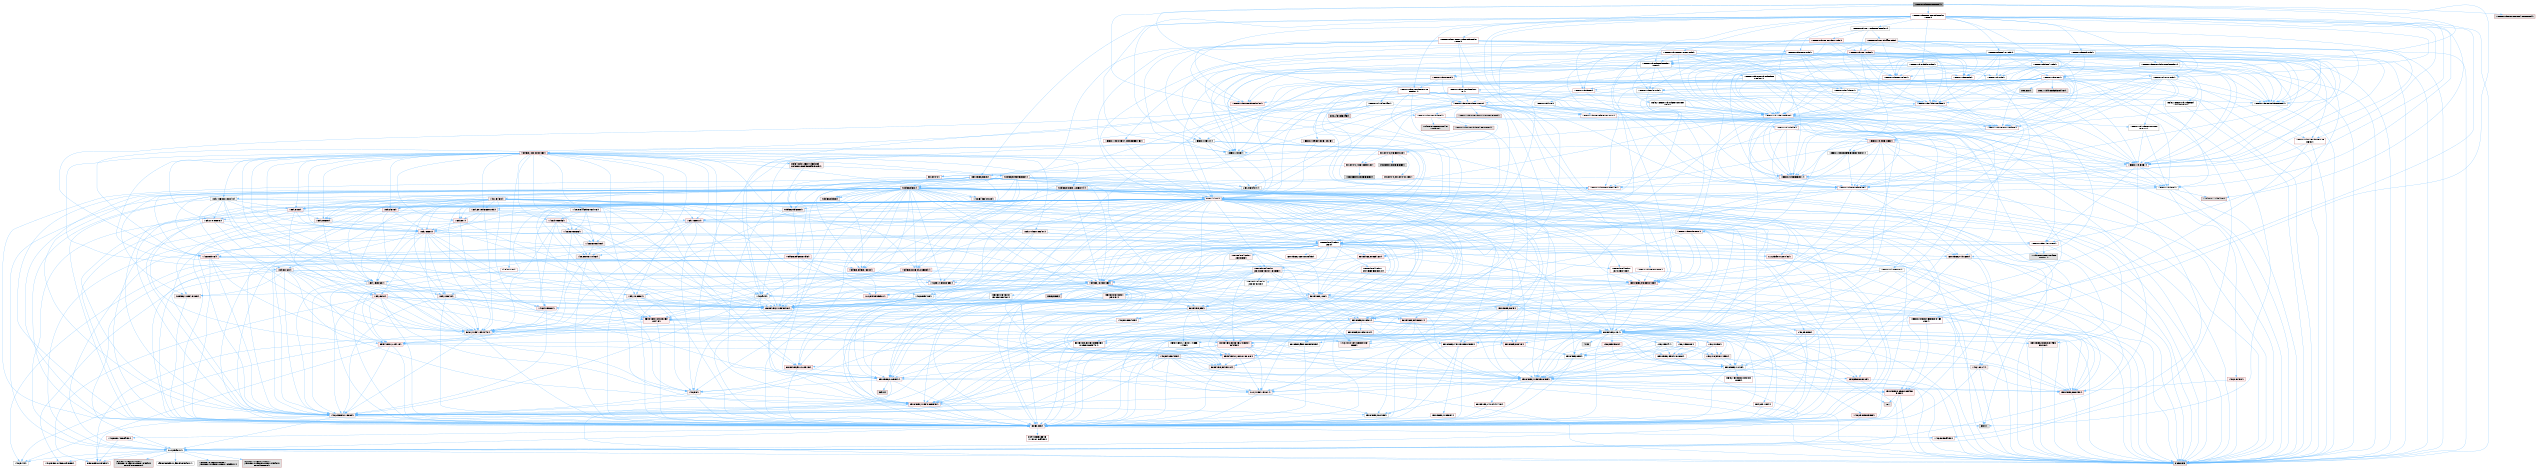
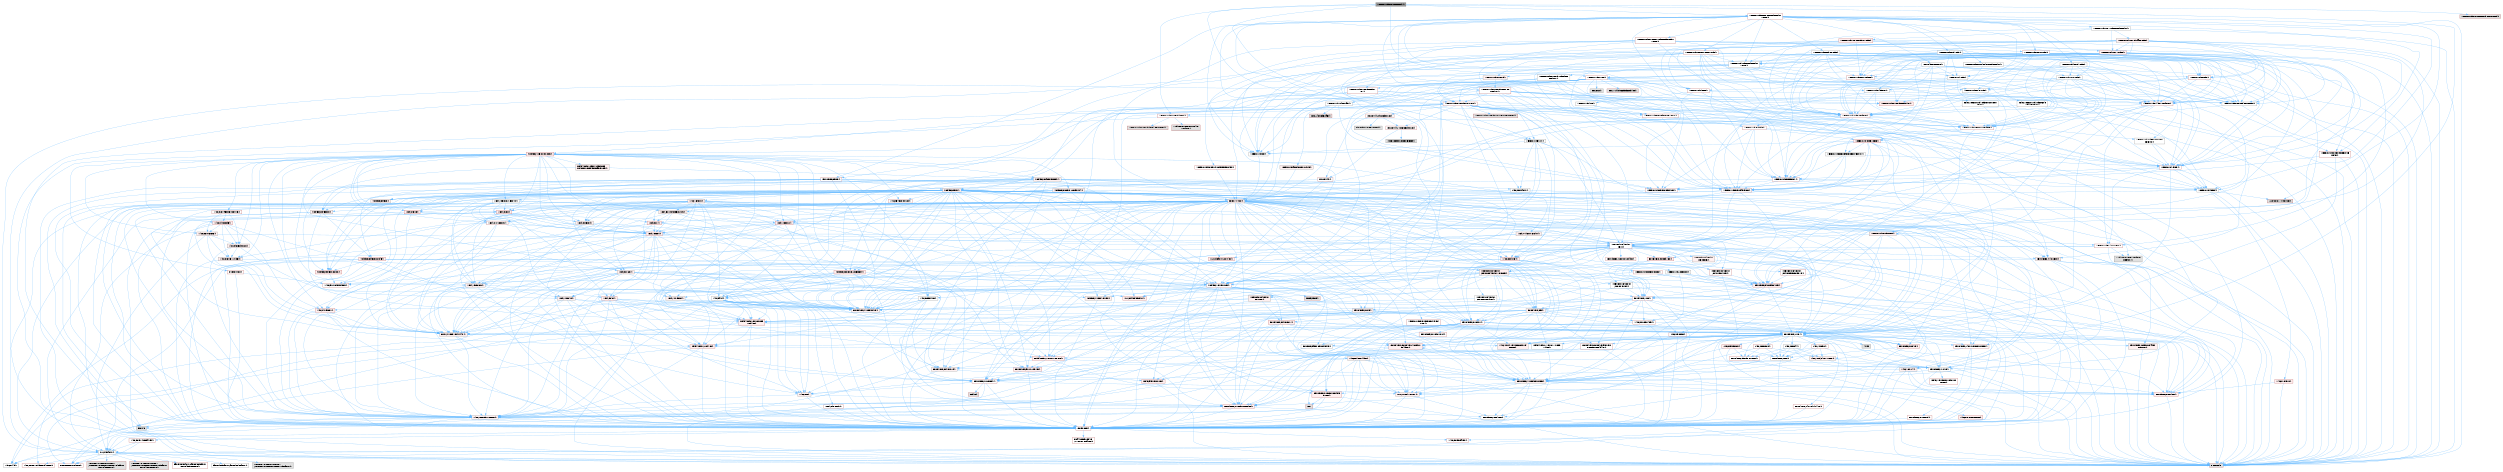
node "MetasoundVariableNodes.h": label "MetasoundVariableNodes.h" -> "CompilerPreSetup.h"
node "StructUtils/StructUtilsTypes.h": removed
node "Misc/FrameTime.h": label "Misc/FrameTime.h" -> "Misc/SharedStruct.h"
node "GenericPlatform/GenericPlatform CompilerPreSetup.h": added
